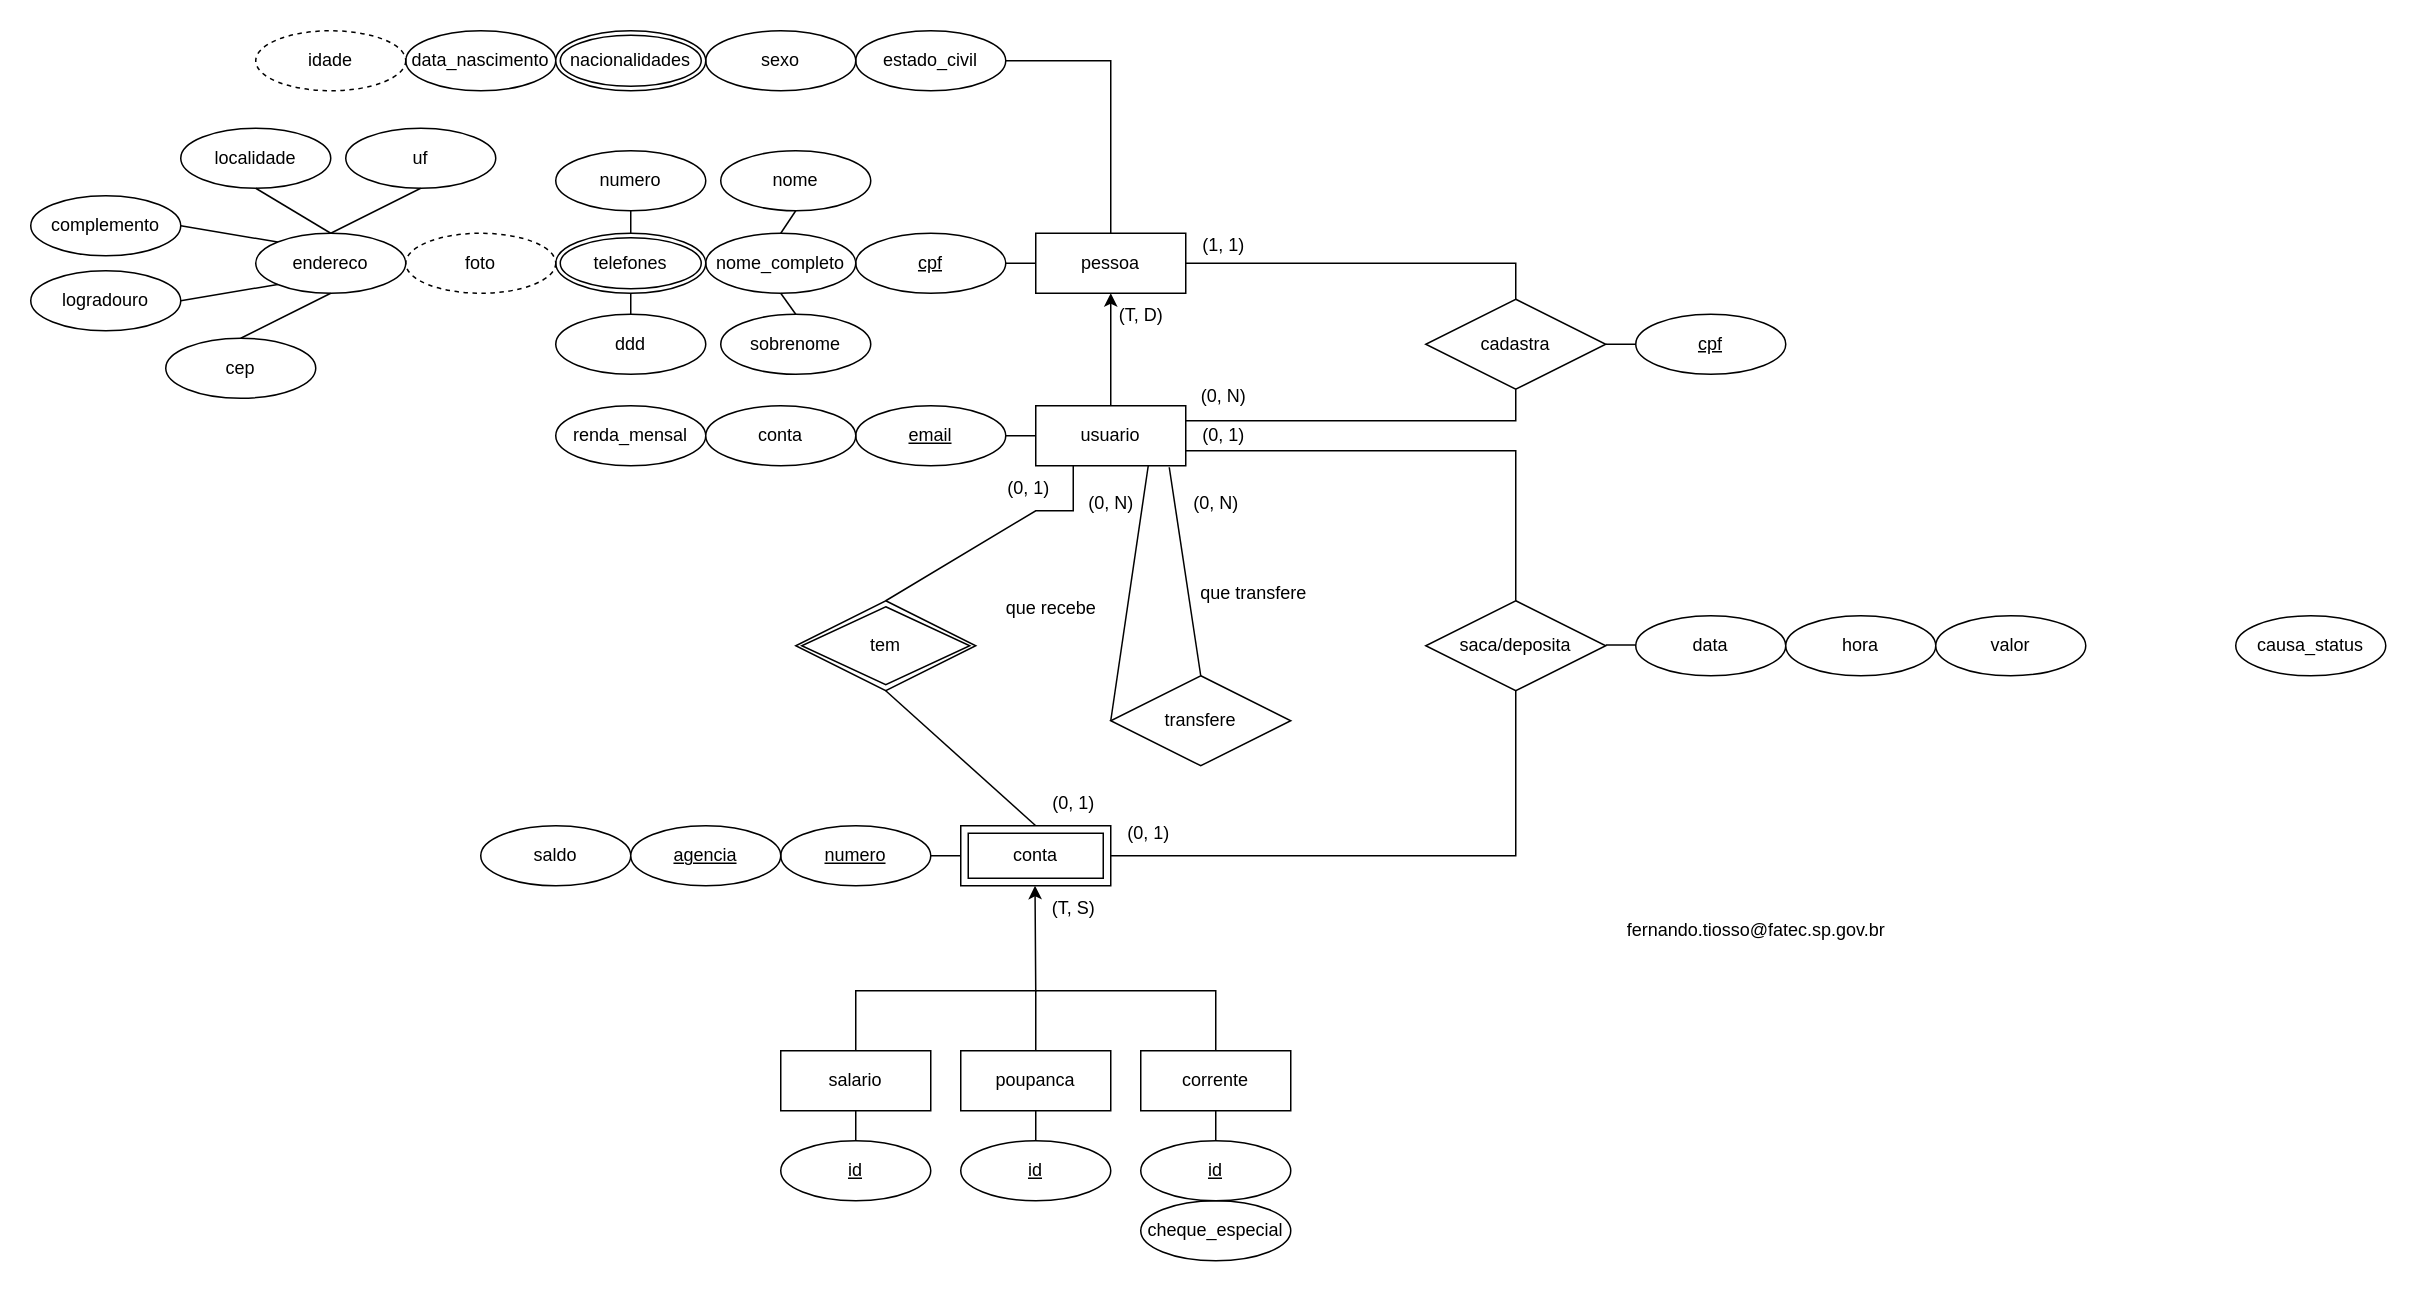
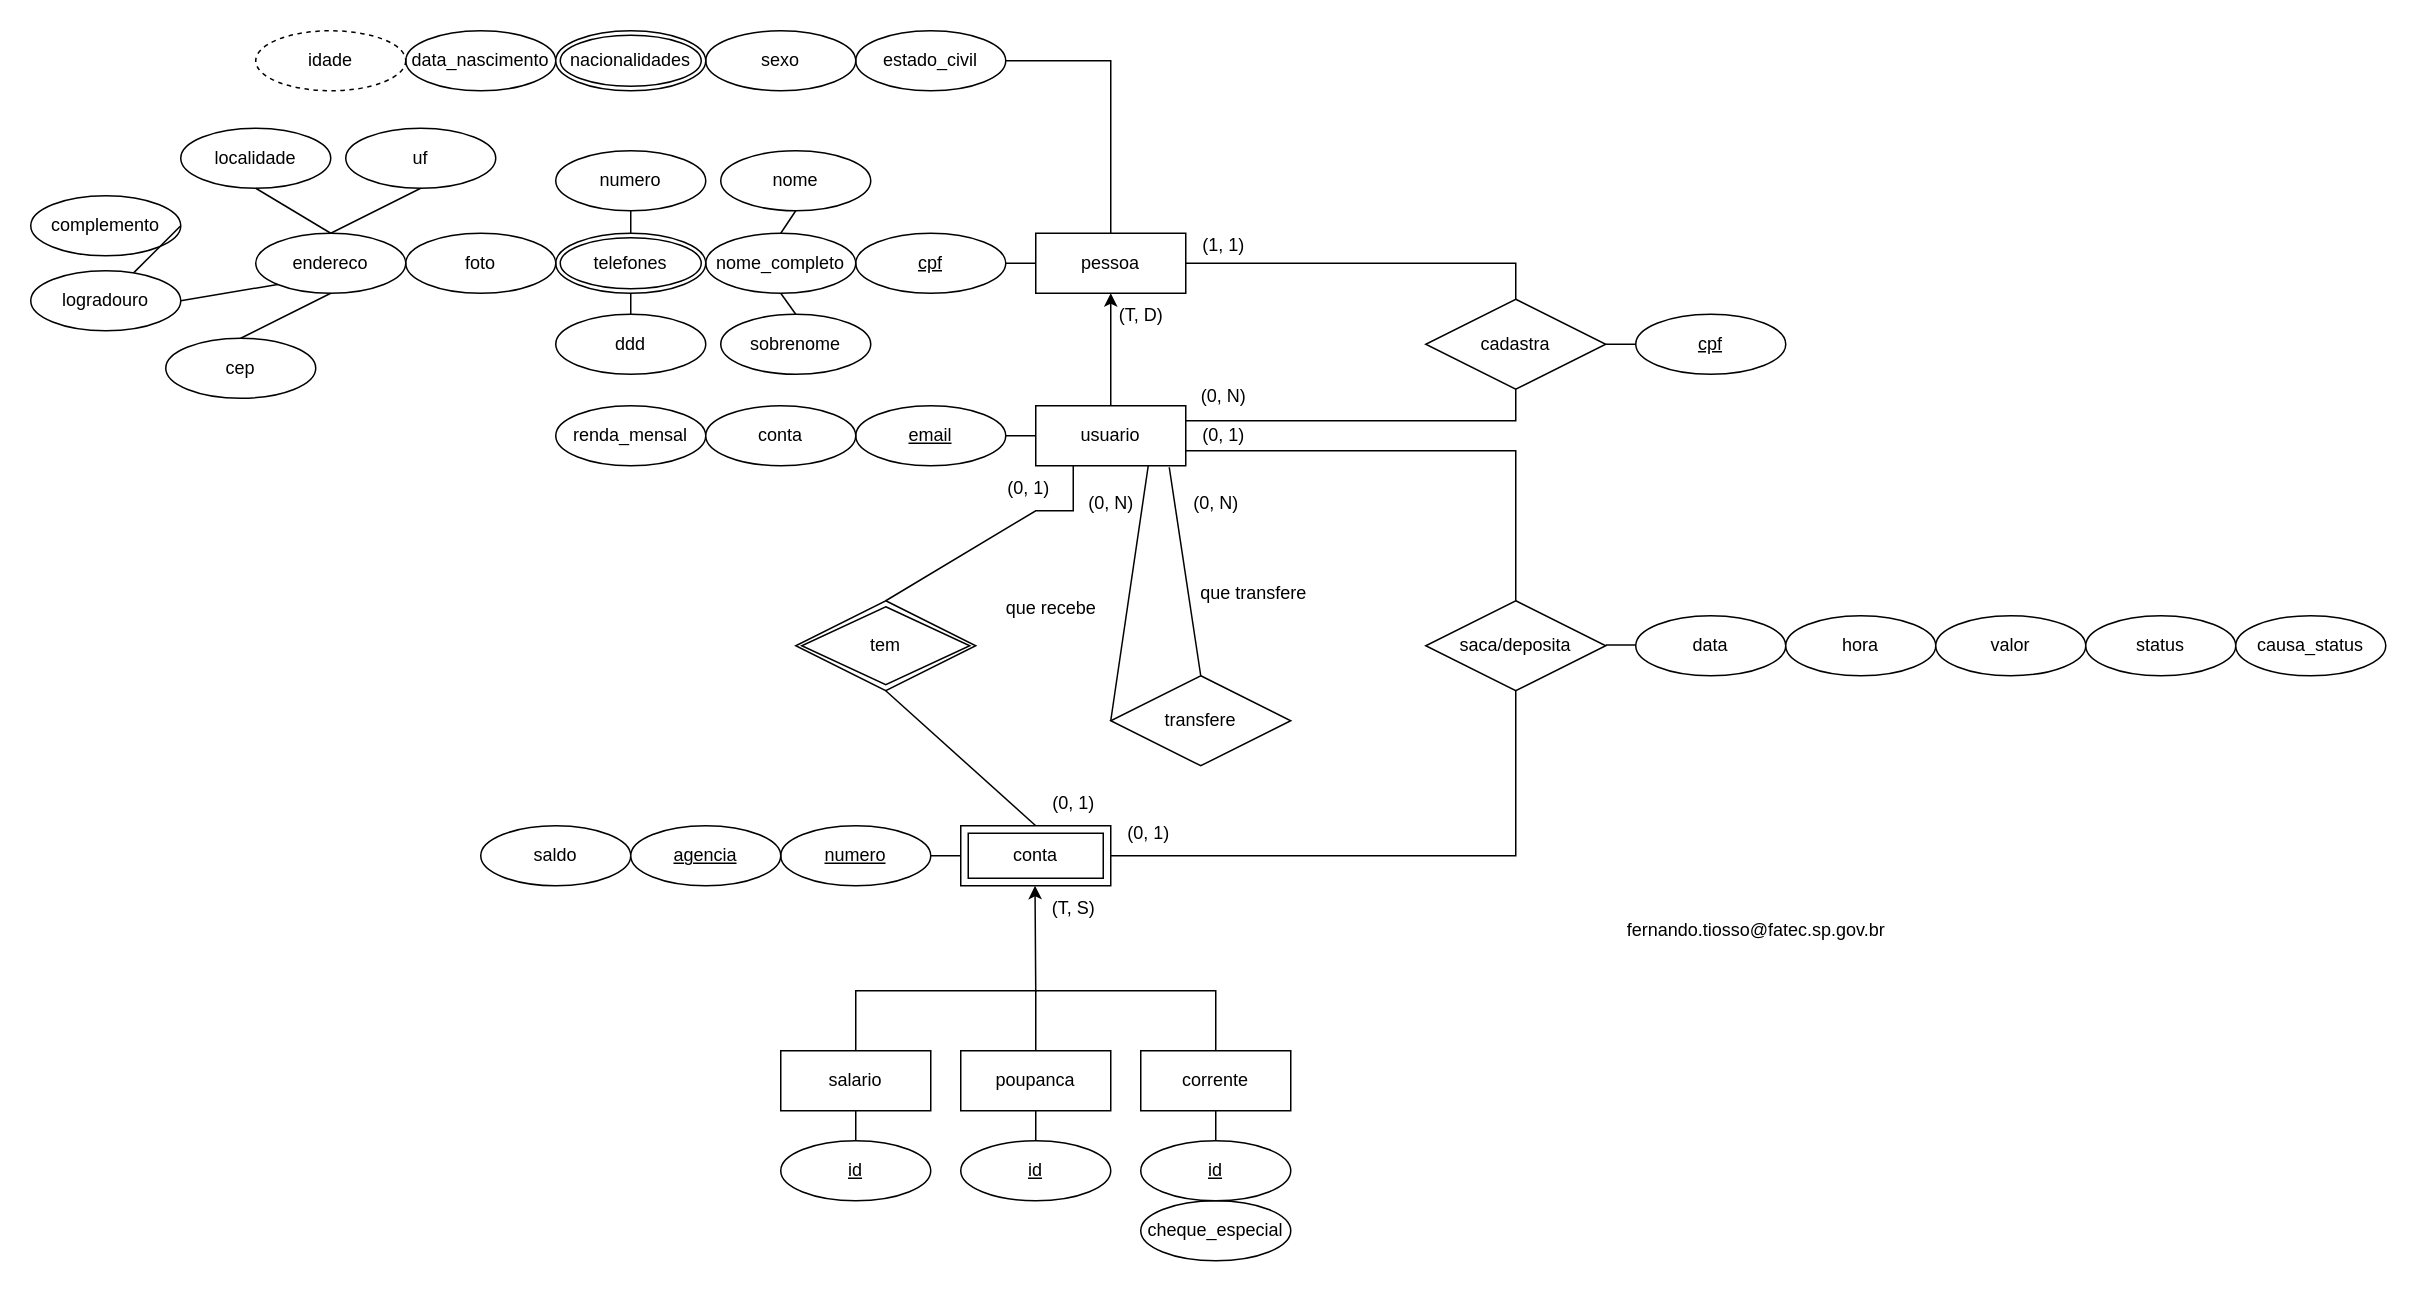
edge "complemento" -- "endereco": now "complemento" -- "logradouro"
node "foto": style dashed -> solid
node "status": added
